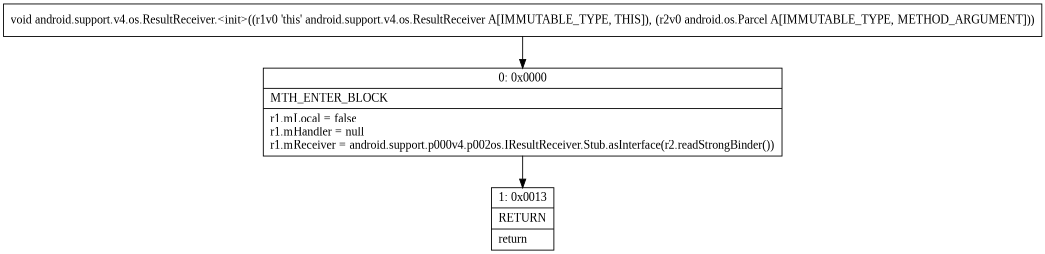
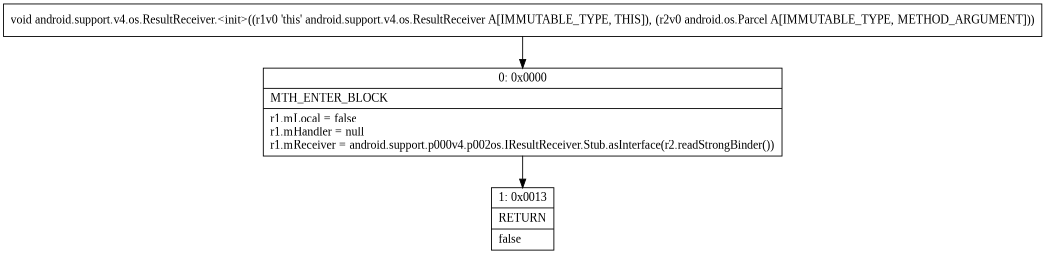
node "1: 0x0013": text "return" -> "false"
